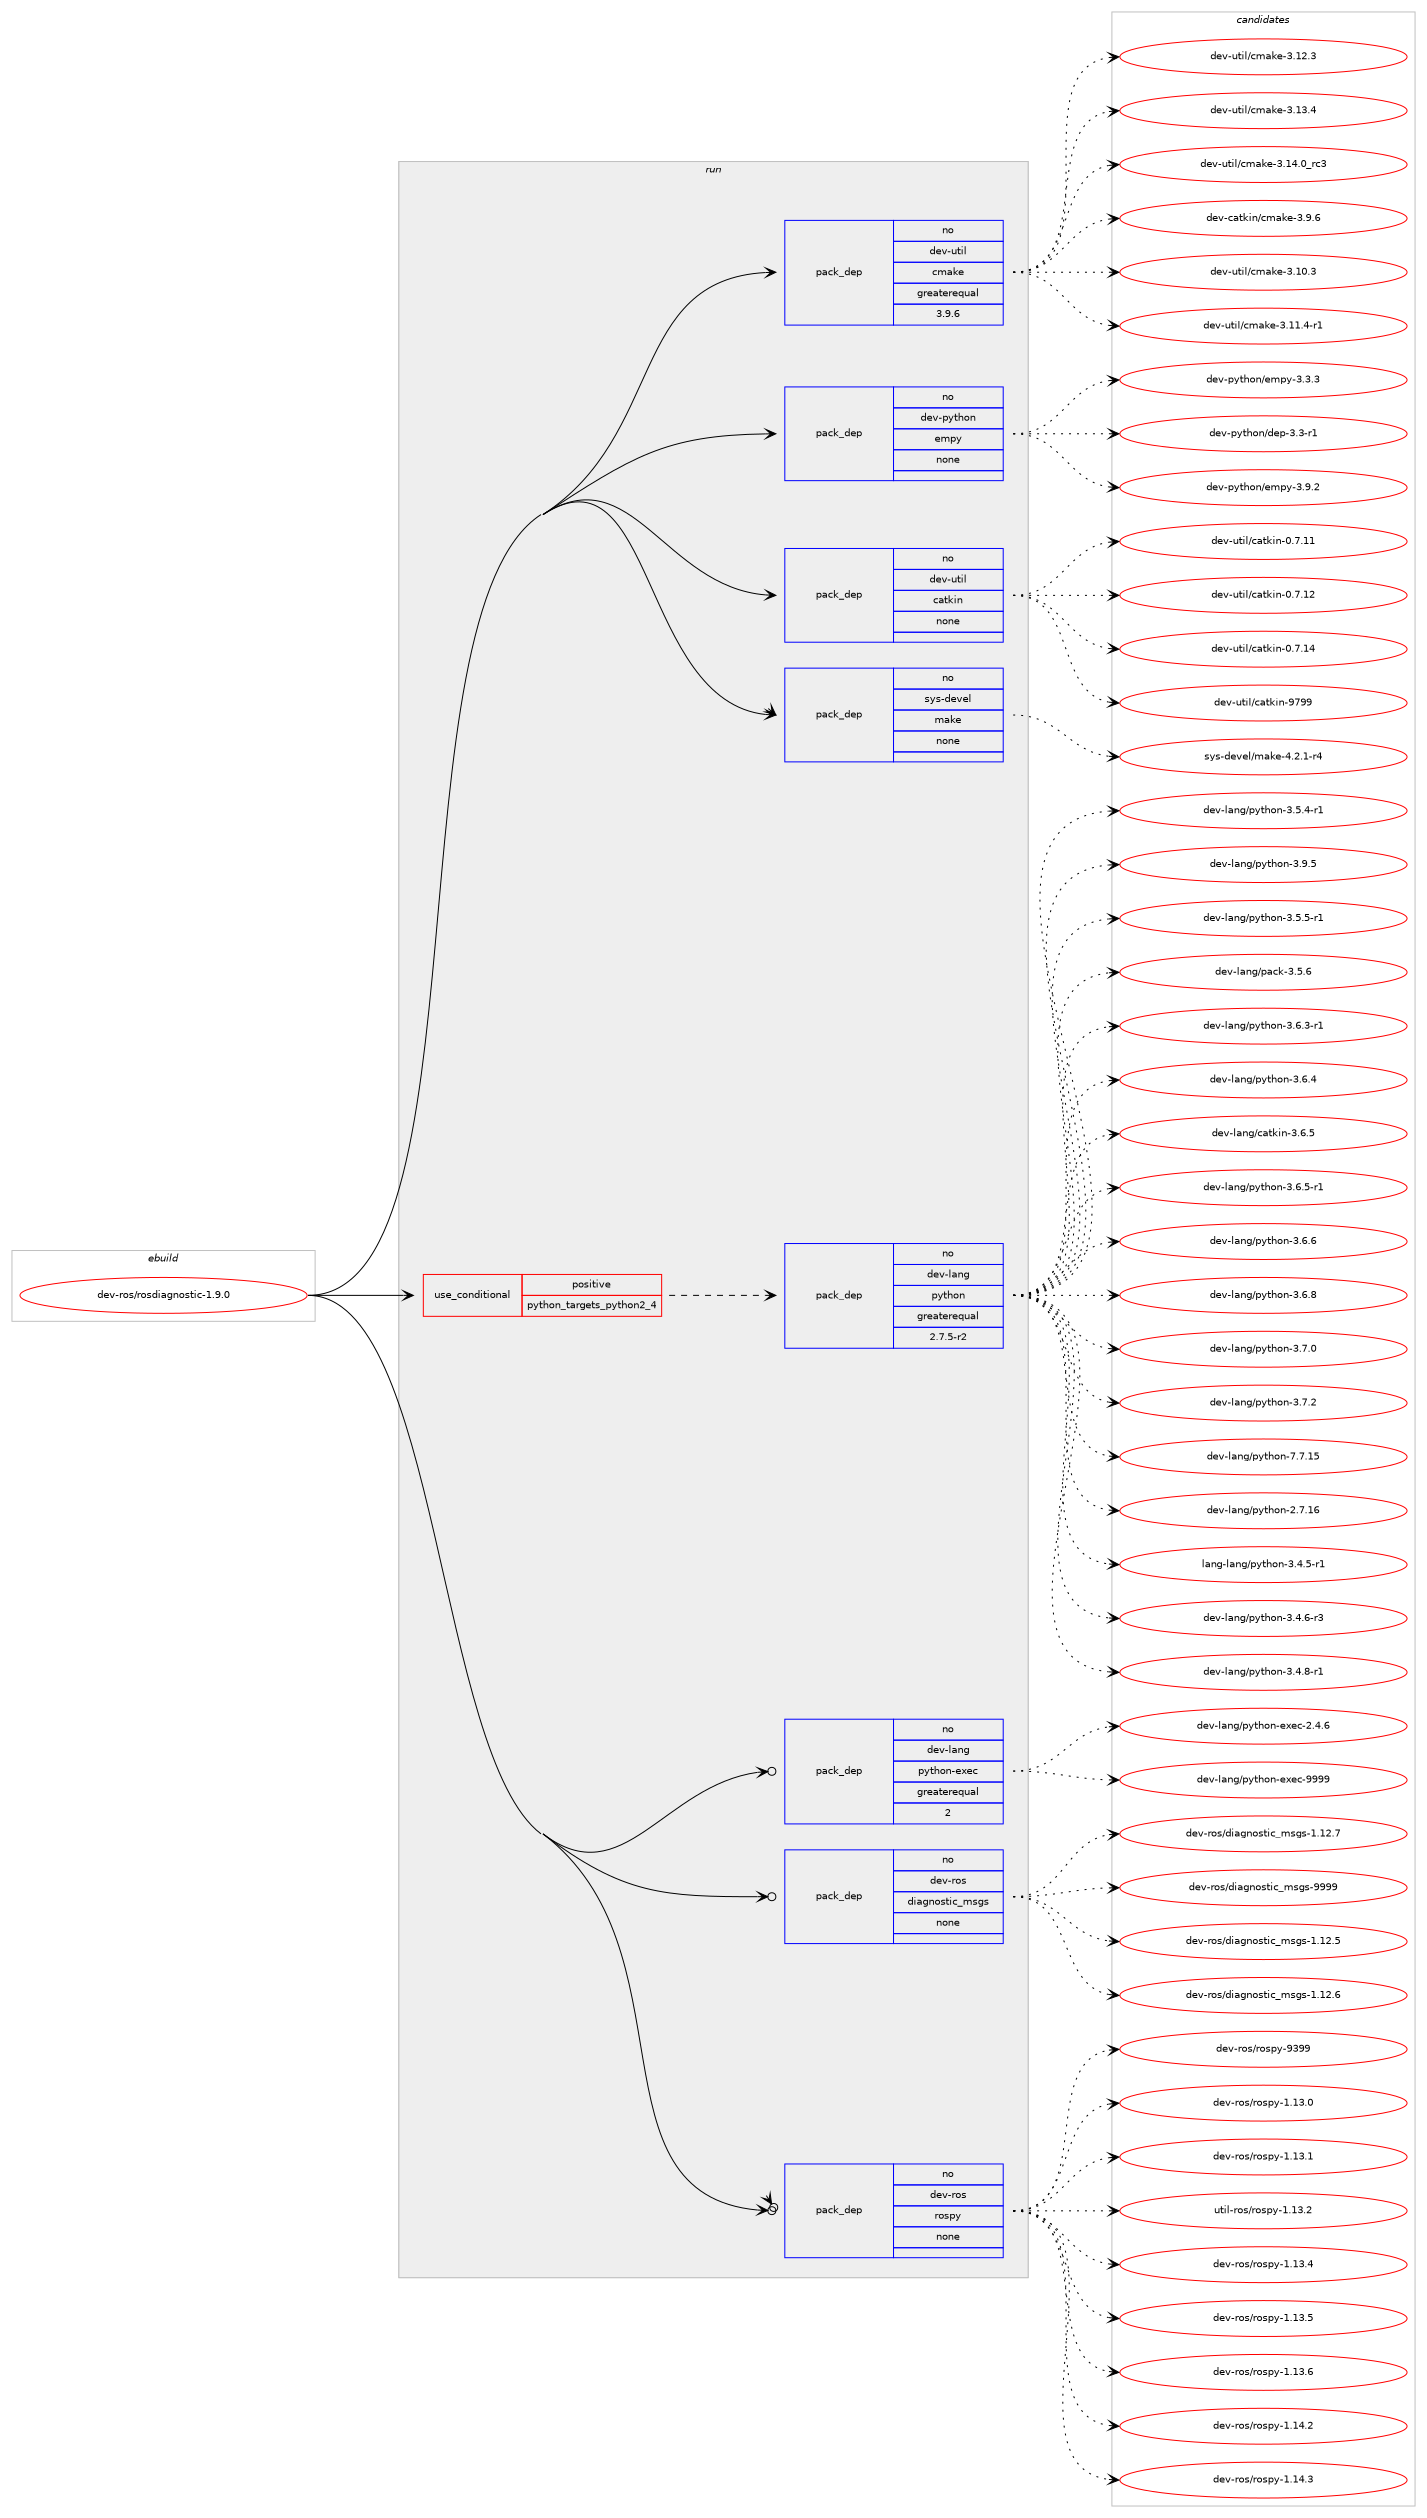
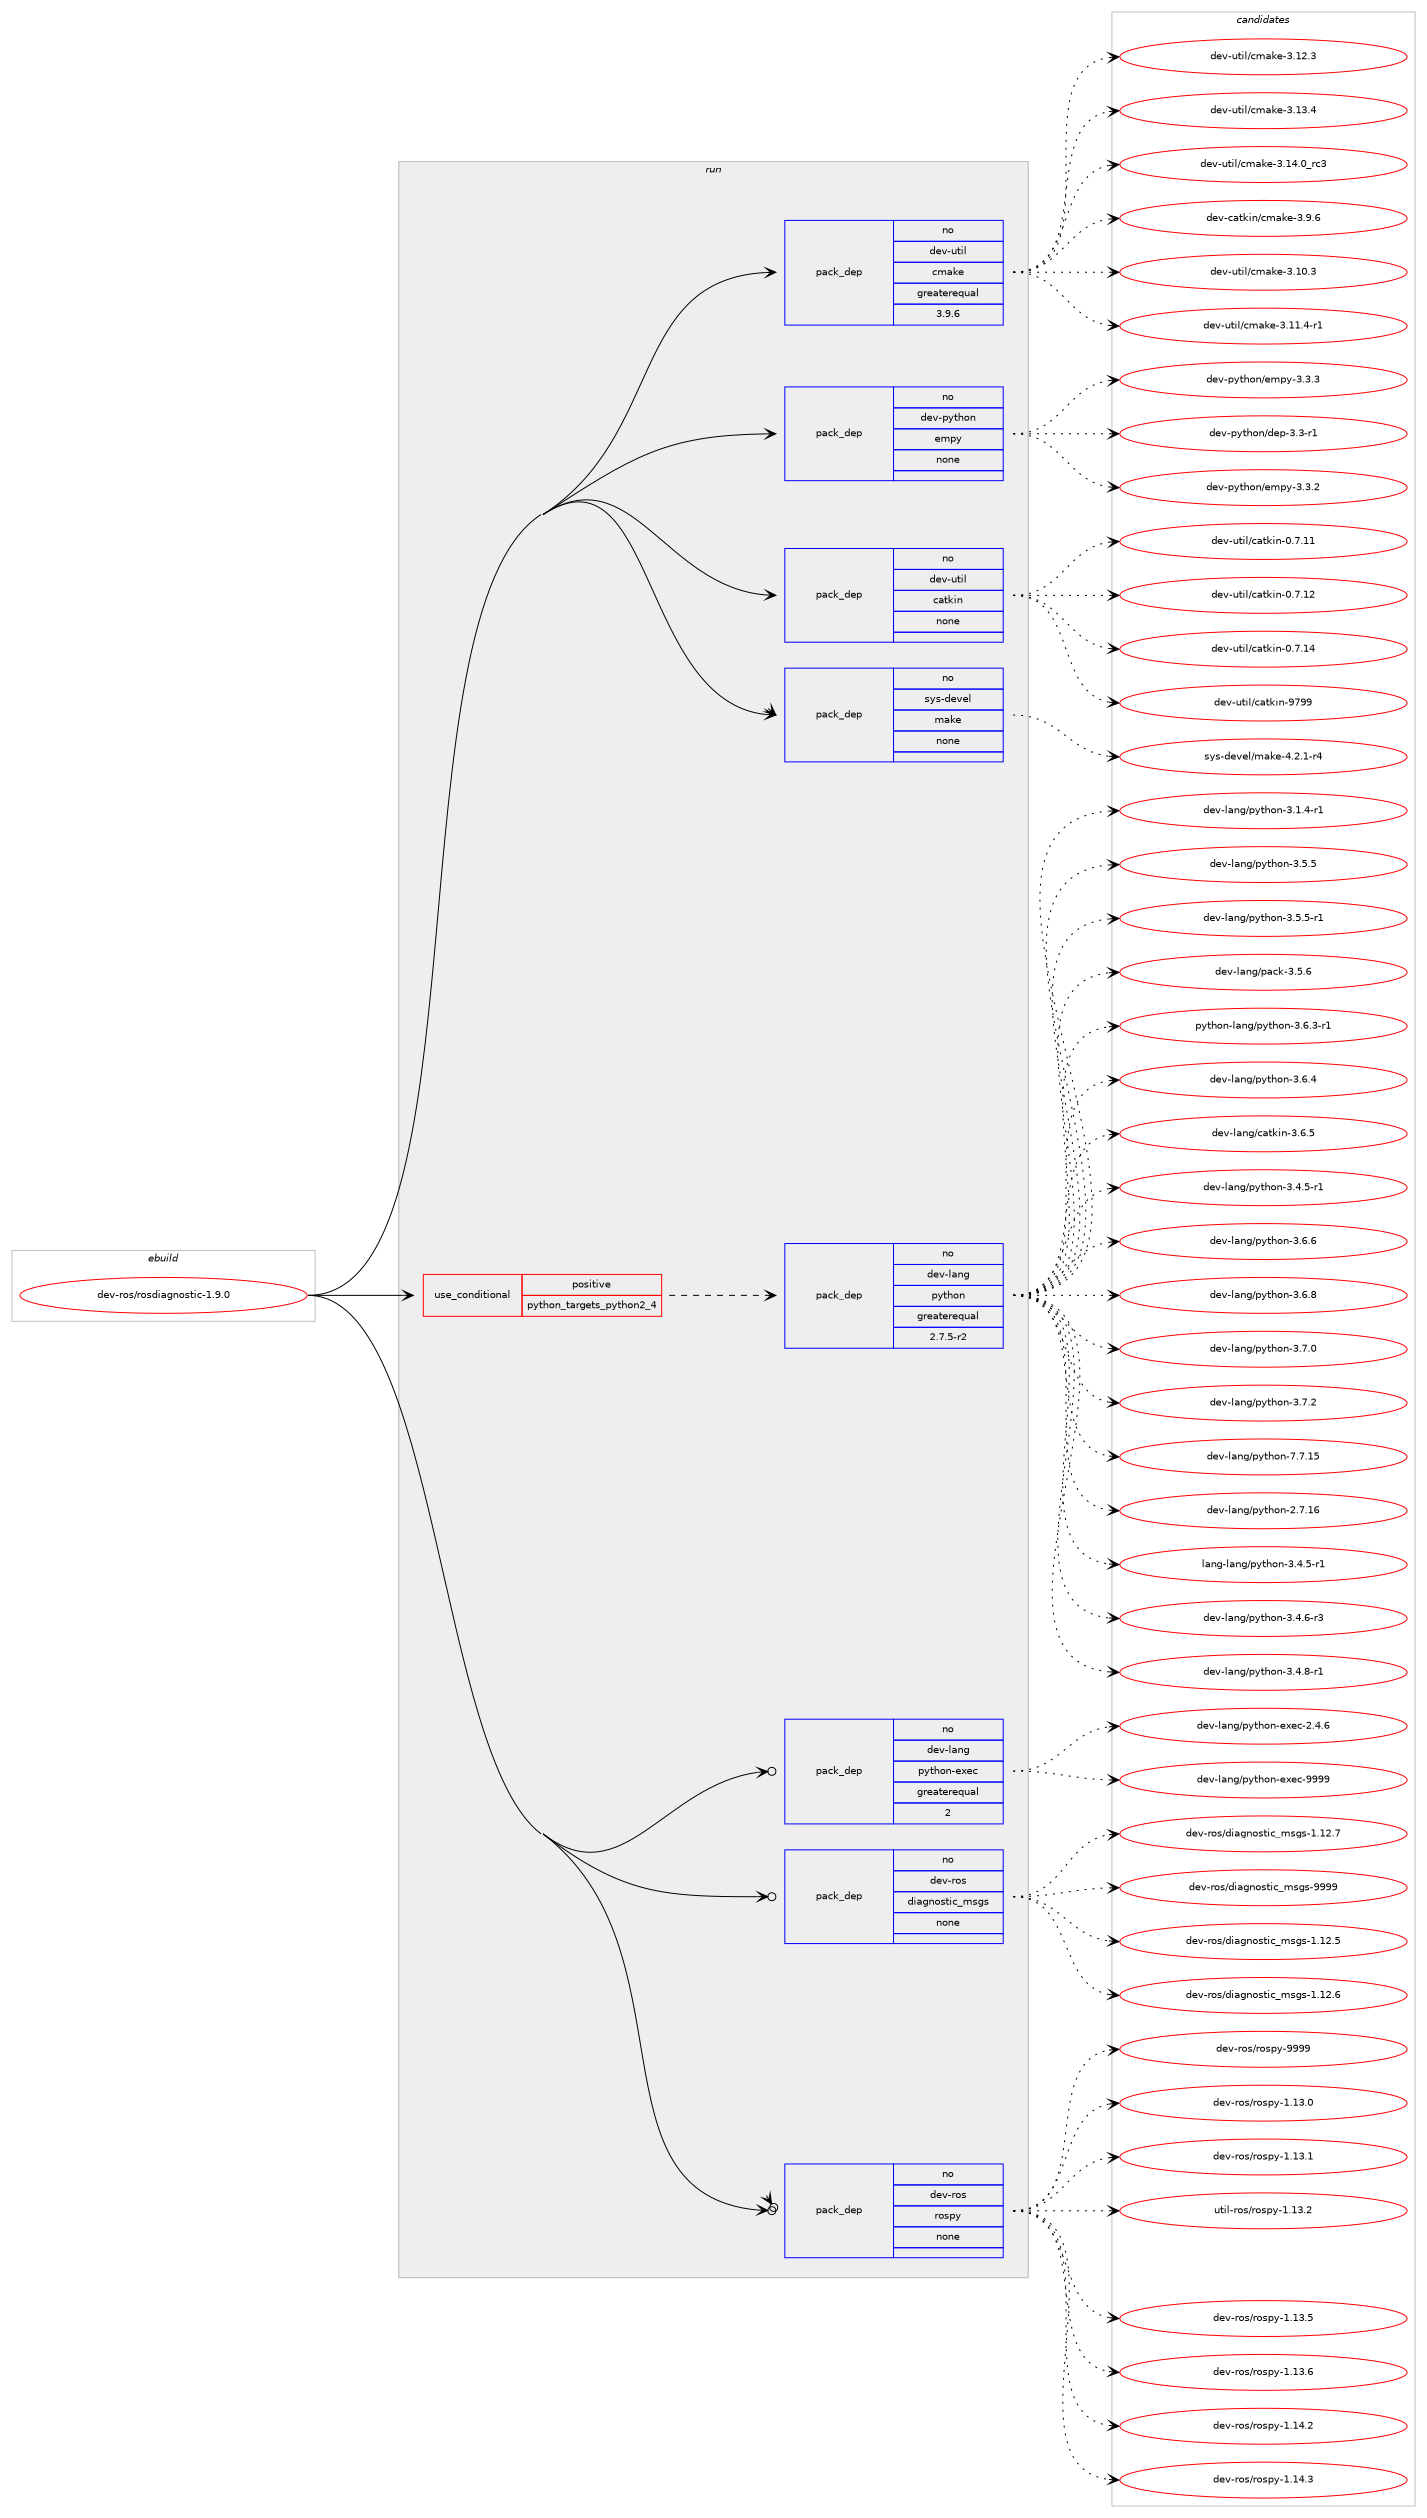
node "dev-python/empy-3.9.2": label "dev-python/empy-3.9.2" -> "dev-python/empy-3.3.2"
node "dev-lang/python-3.5.4-r1": label "dev-lang/python-3.5.4-r1" -> "dev-lang/python-3.1.4-r1"
node "dev-lang/python-3.9.5": label "dev-lang/python-3.9.5" -> "dev-lang/python-3.5.5"
node "dev-lang/python-3.6.3-r1": label "dev-lang/python-3.6.3-r1" -> "python-lang/python-3.6.3-r1"
node "dev-lang/python-3.6.5-r1": label "dev-lang/python-3.6.5-r1" -> "dev-lang/python-3.4.5-r1"
node "dev-ros/rospy-9399": label "dev-ros/rospy-9399" -> "dev-ros/rospy-9999"
node "dev-ros/rospy-1.13.4": removed
